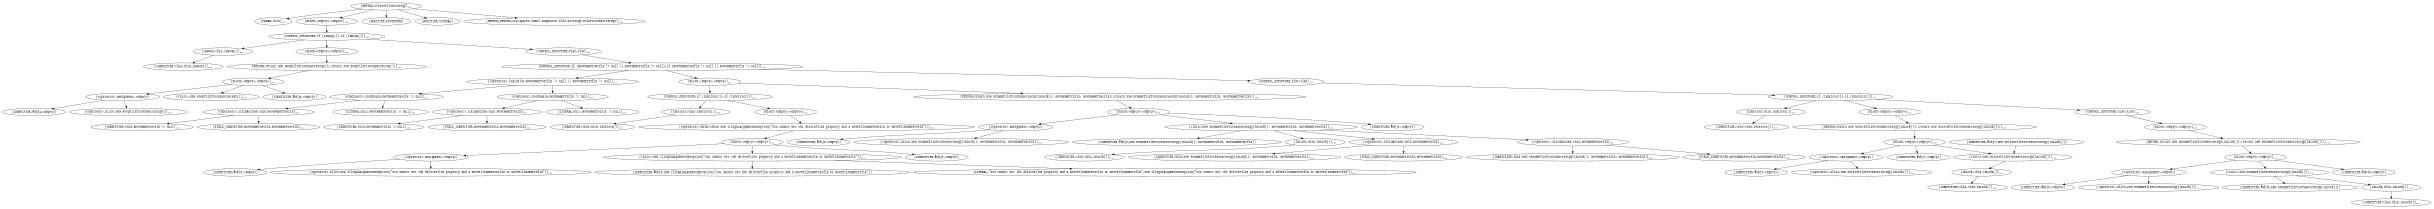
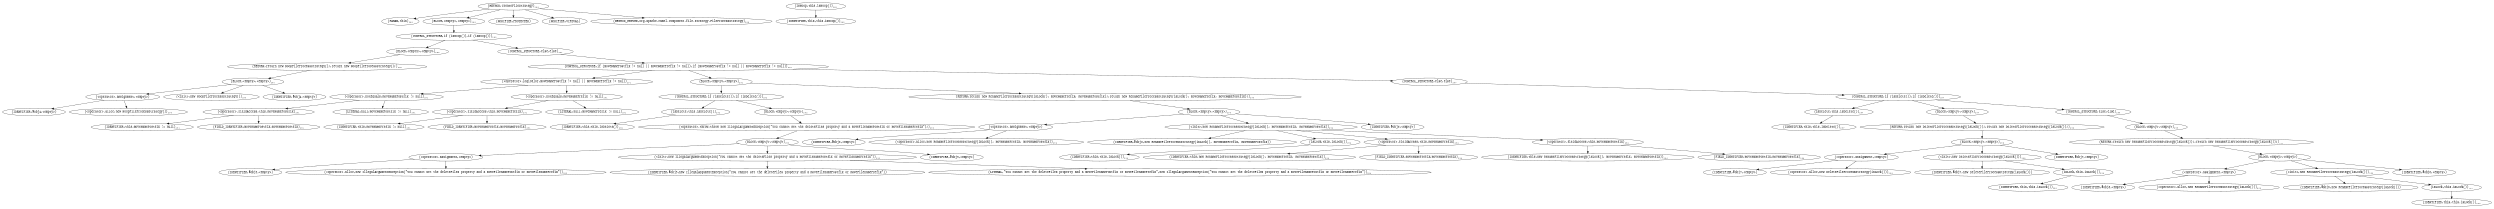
edge "(CONTROL_STRUCTURE,if (isNoop()),if (isNoop()))" -> "(isNoop,this.isNoop())": removed
edge "(IDENTIFIER,$obj7,new DeleteFileProcessStrategy(isLock()))" -> "(<init>,new DeleteFileProcessStrategy(isLock()))": reversed
